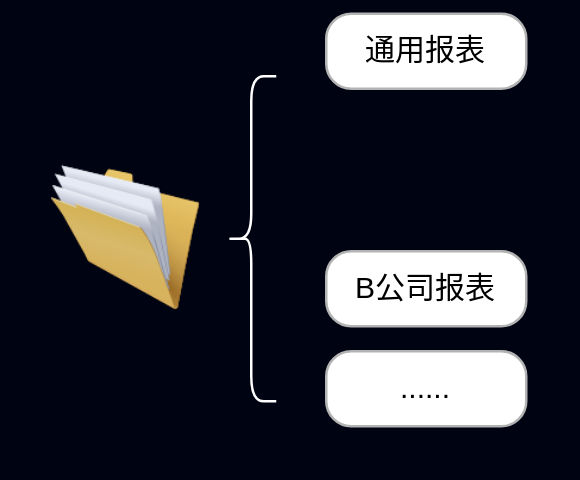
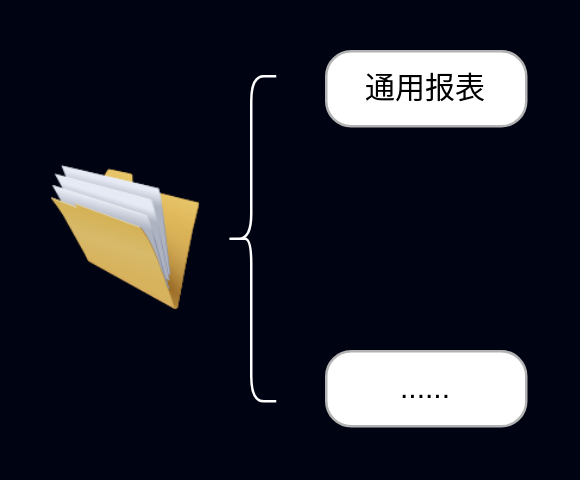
node "通用报表": moved (426, 51) -> (426, 89)
node "B公司报表": removed
